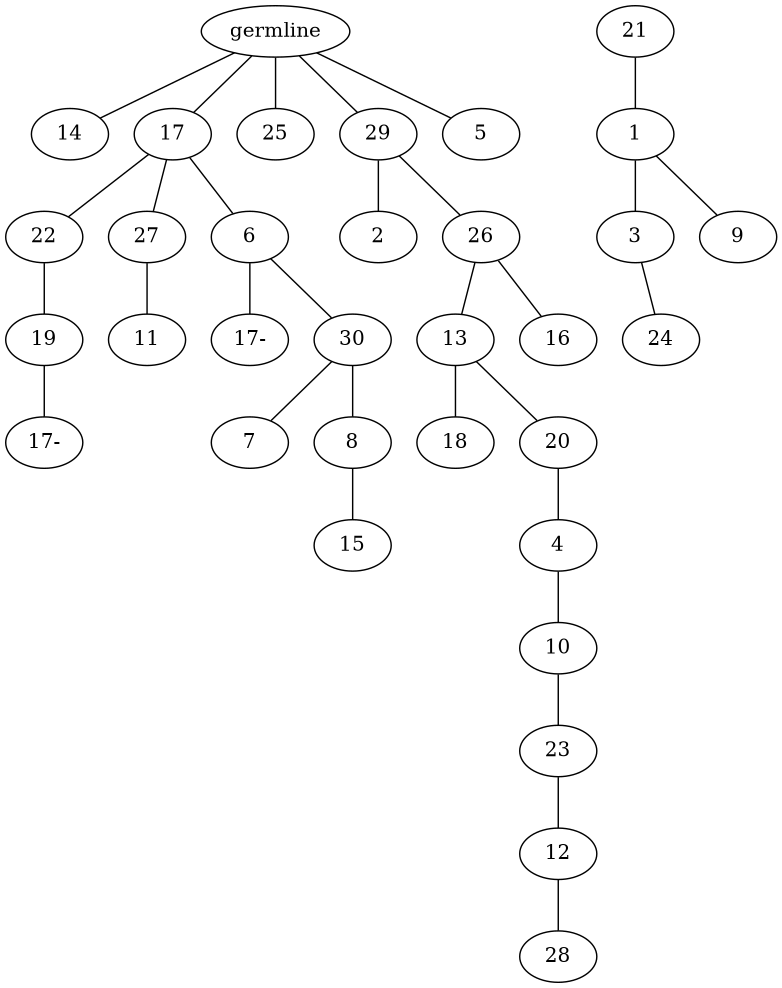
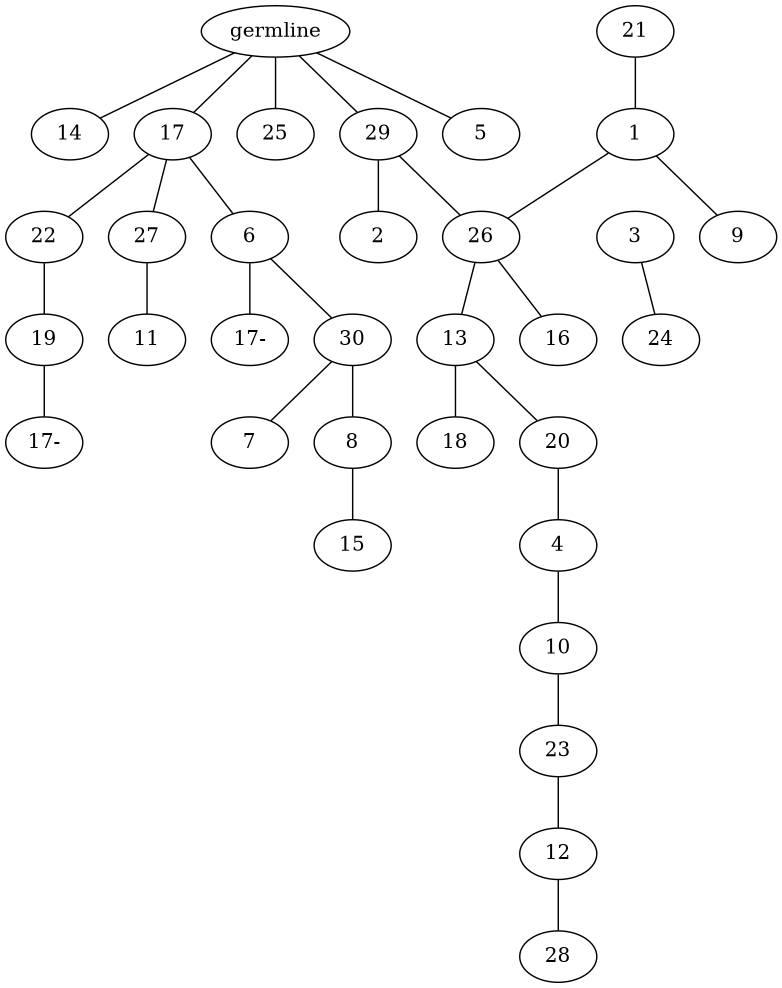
edge "1" -- "3": now "1" -- "26"
